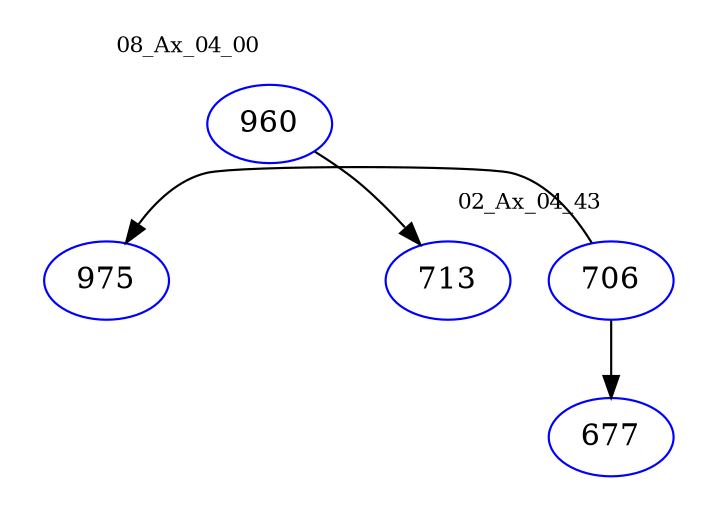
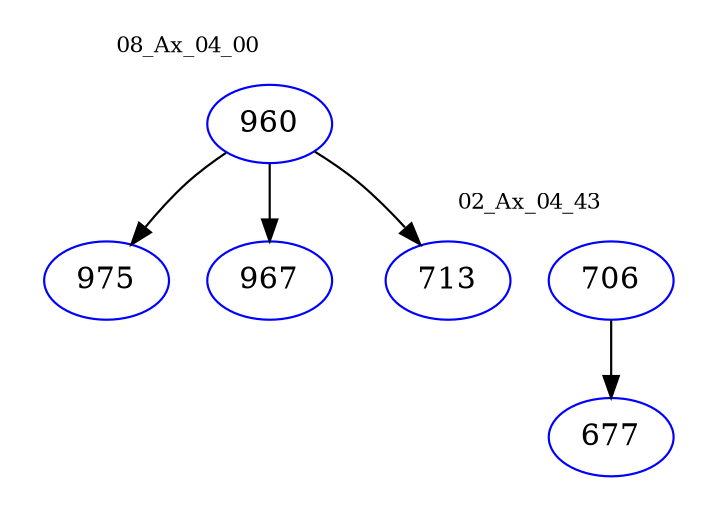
edge "706" -> "975": now "960" -> "975"
node "967": added
